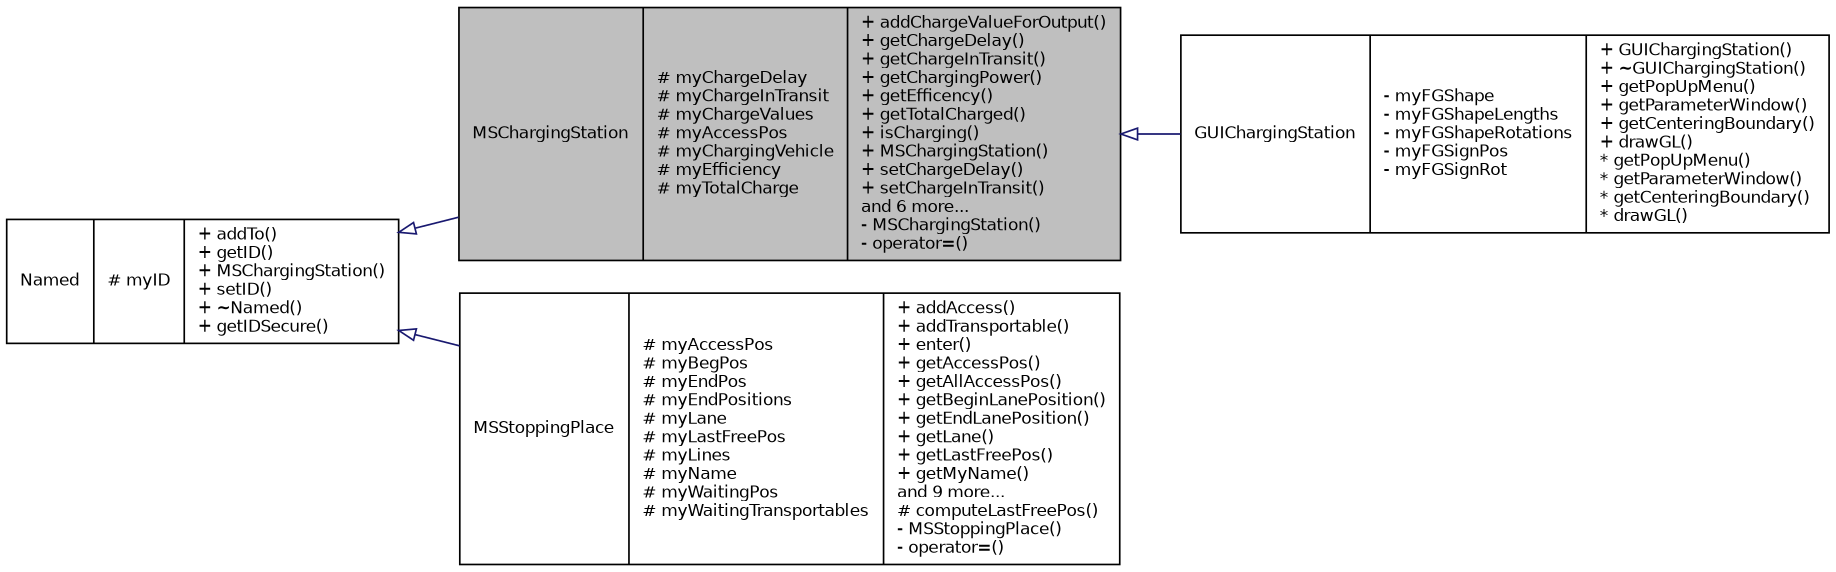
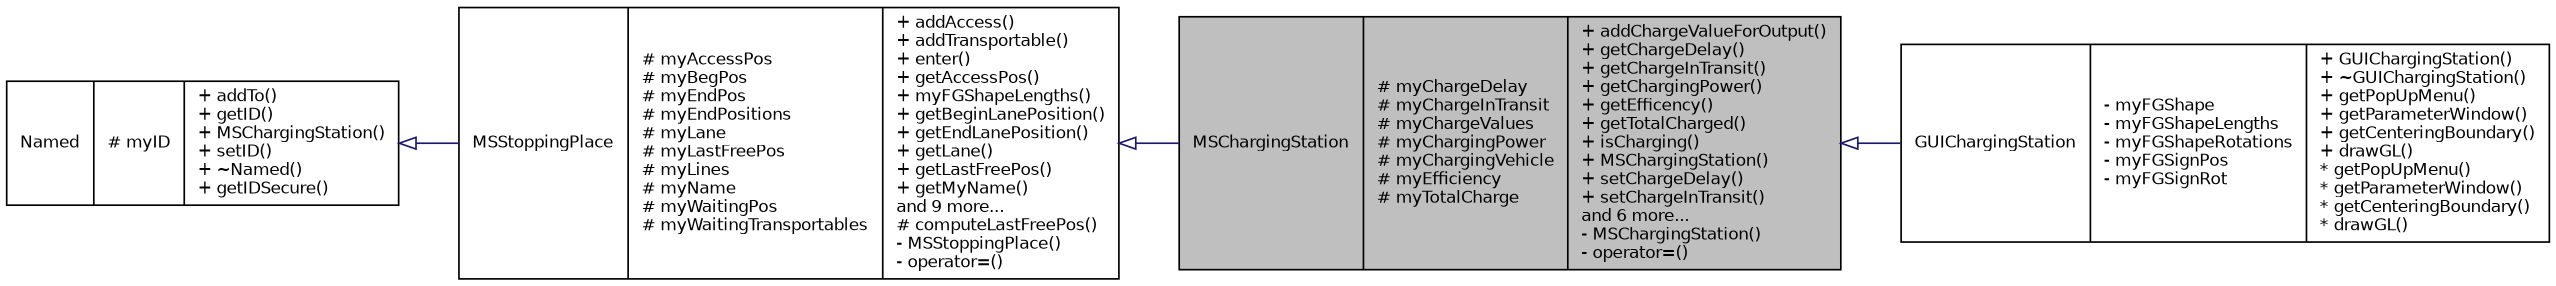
node "MSChargingStation": text "# myAccessPos" -> "# myChargingPower"
edge "MSChargingStation" -> "Named": now "MSChargingStation" -> "MSStoppingPlace"
node "MSStoppingPlace": text "+ getAllAccessPos()" -> "+ myFGShapeLengths()"
